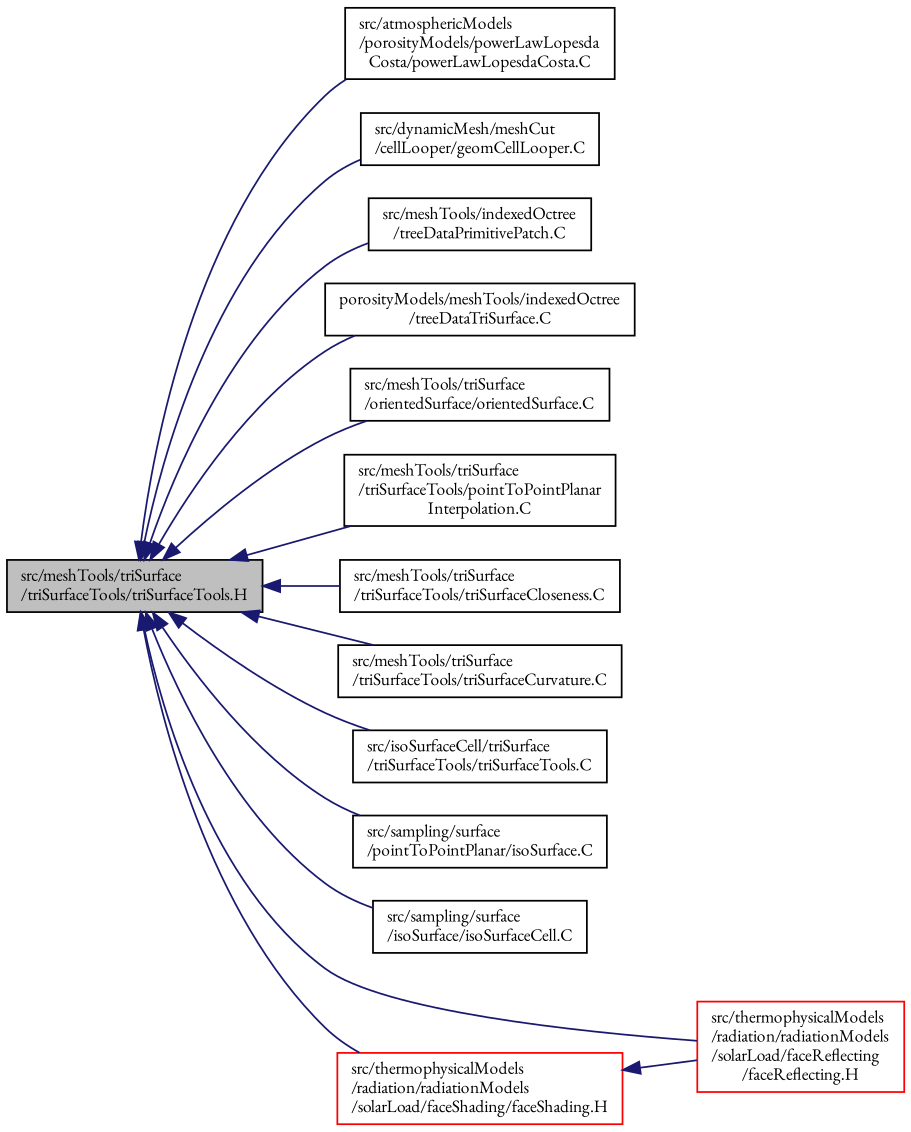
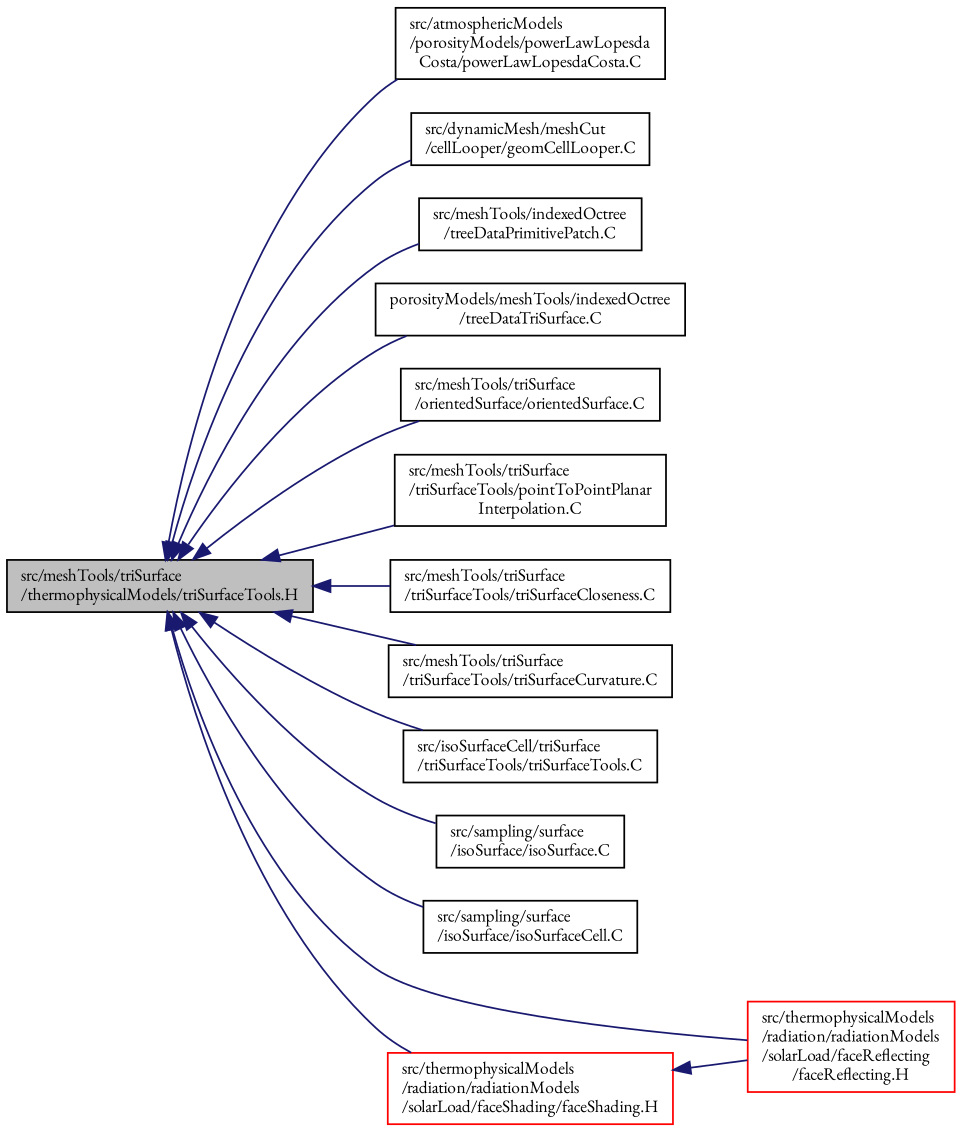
node "src/meshTools/triSurface /triSurfaceTools/triSurfaceTools.H": label "src/meshTools/triSurface /triSurfaceTools/triSurfaceTools.H" -> "src/meshTools/triSurface /thermophysicalModels/triSurfaceTools.H"
node "src/sampling/surface /pointToPointPlanar/isoSurface.C": label "src/sampling/surface /pointToPointPlanar/isoSurface.C" -> "src/sampling/surface /isoSurface/isoSurface.C"
